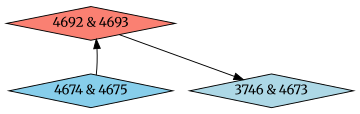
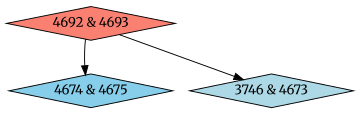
edge "4674 & 4675" -> "4692 & 4693": reversed
